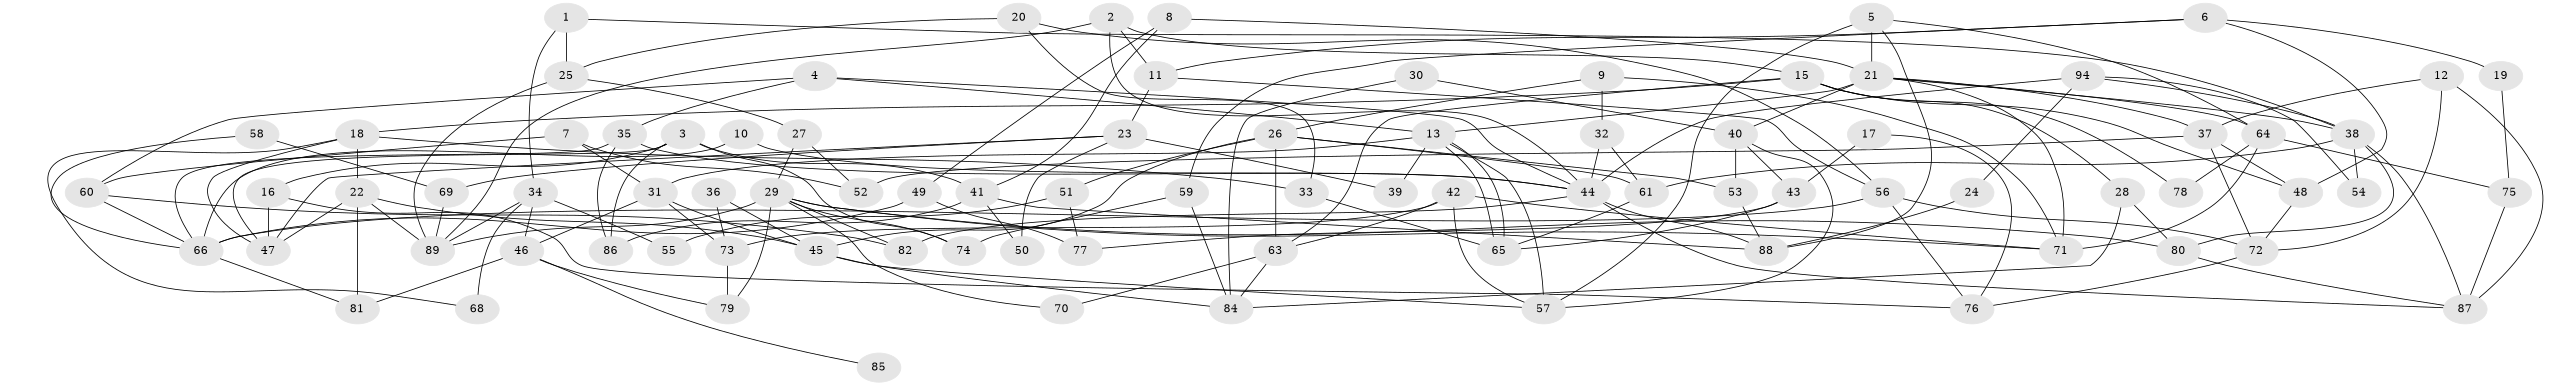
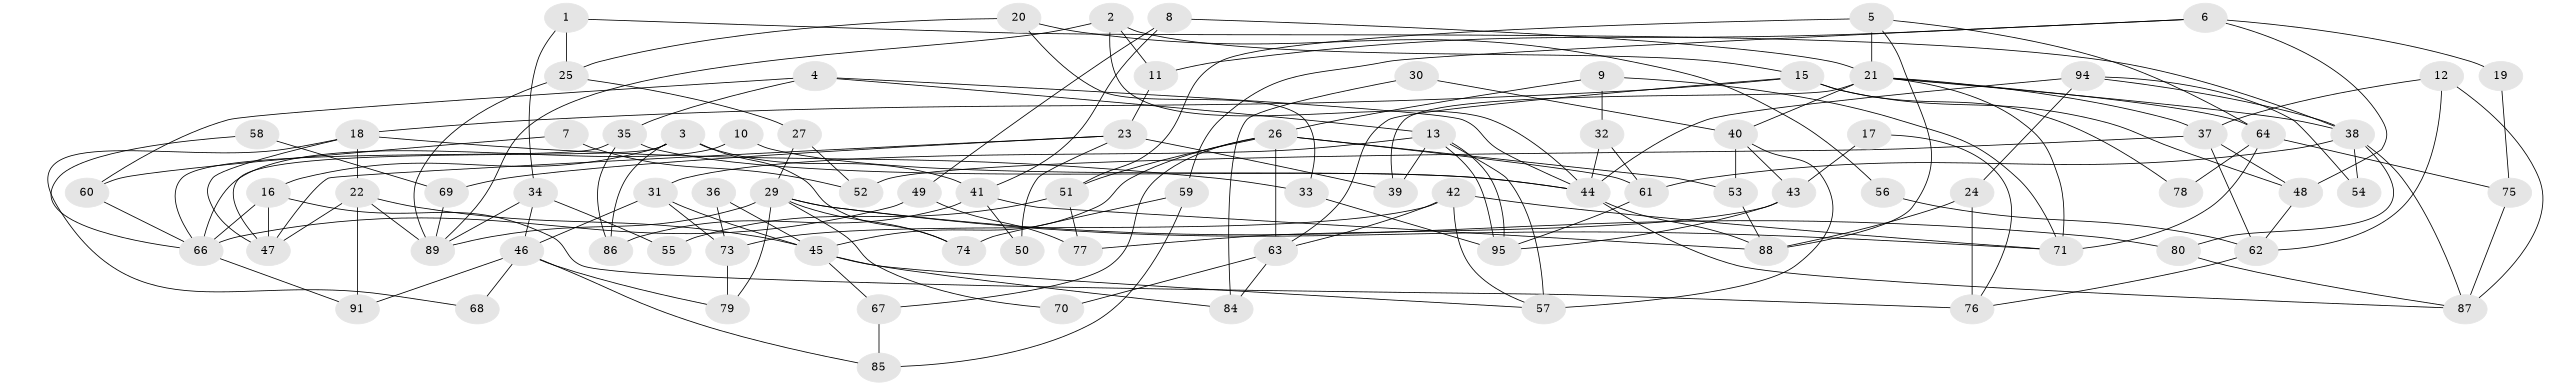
edge "21" -- "13": now "21" -- "39"
edge "11" -- "56": removed
edge "5" -- "57": now "5" -- "51"
edge "7" -- "31": removed
node "28": removed
edge "56" -- "66": now "16" -- "66"
edge "34" -- "68": now "46" -- "68"
node "82": removed
edge "59" -- "84": now "59" -- "85"
node "65": label "65" -> "95"
edge "56" -- "76": now "24" -- "76"
node "72": label "72" -> "62"
node "81": label "81" -> "91"
node "67": added
